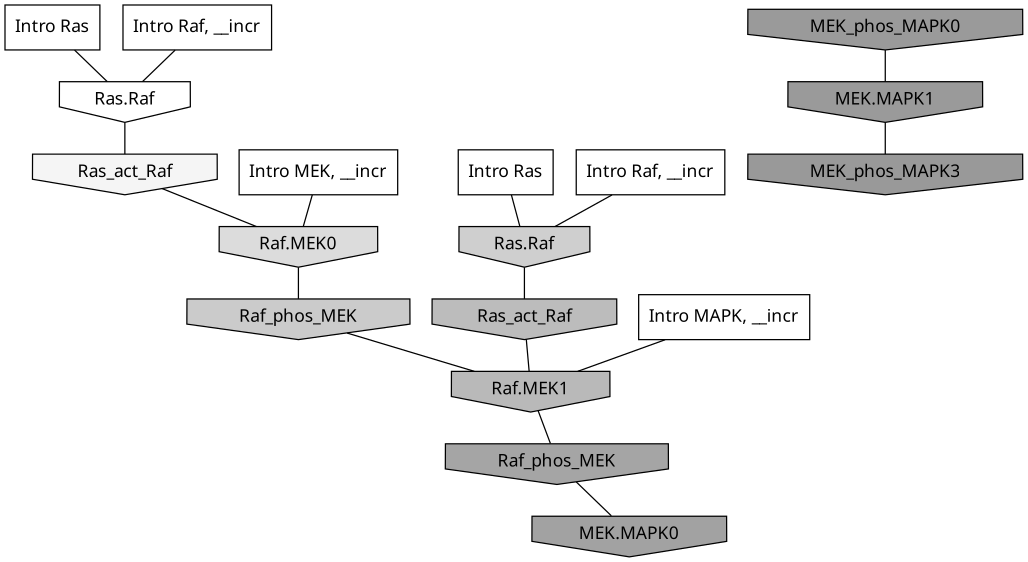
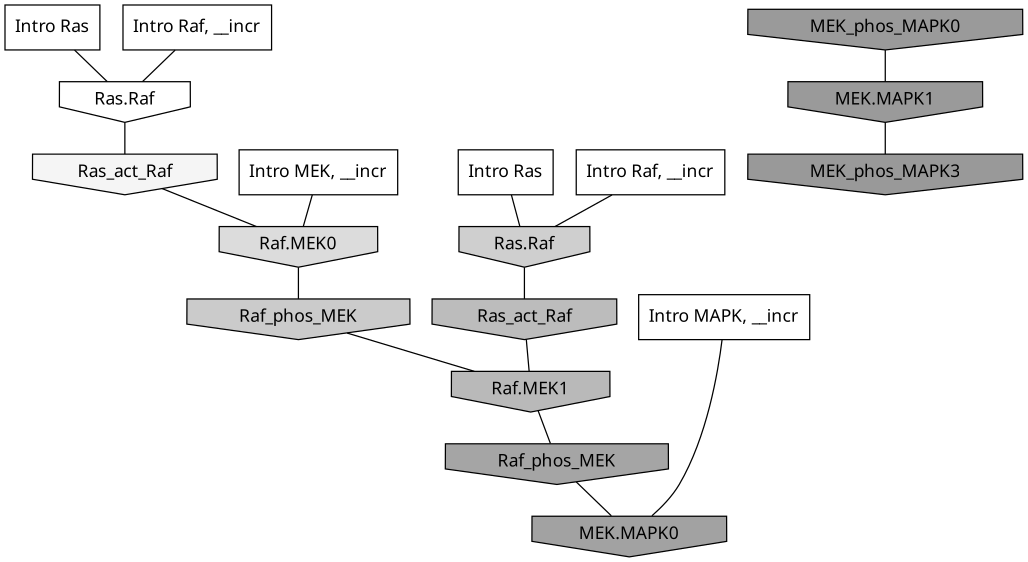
edge "Intro MAPK, __incr" -- "Raf.MEK1": now "Intro MAPK, __incr" -- "MEK.MAPK0"
